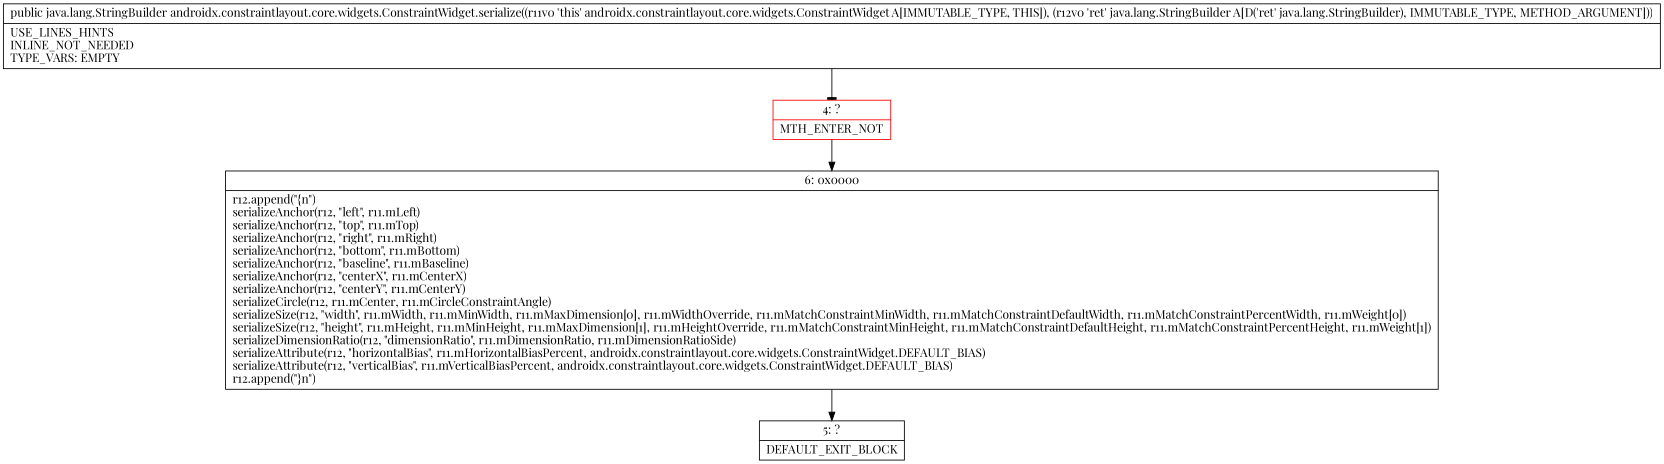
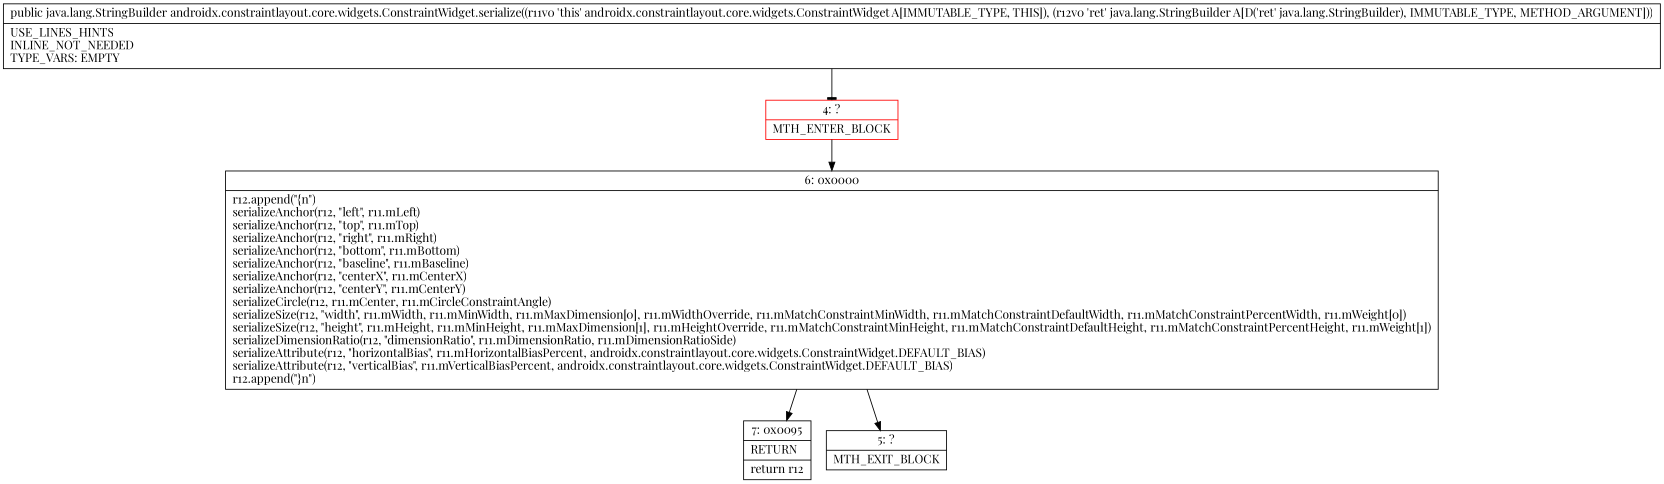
node "4: ?": text "MTH_ENTER_NOT" -> "MTH_ENTER_BLOCK"
node "7: 0x0095": added
node "5: ?": text "DEFAULT_EXIT_BLOCK" -> "MTH_EXIT_BLOCK"
